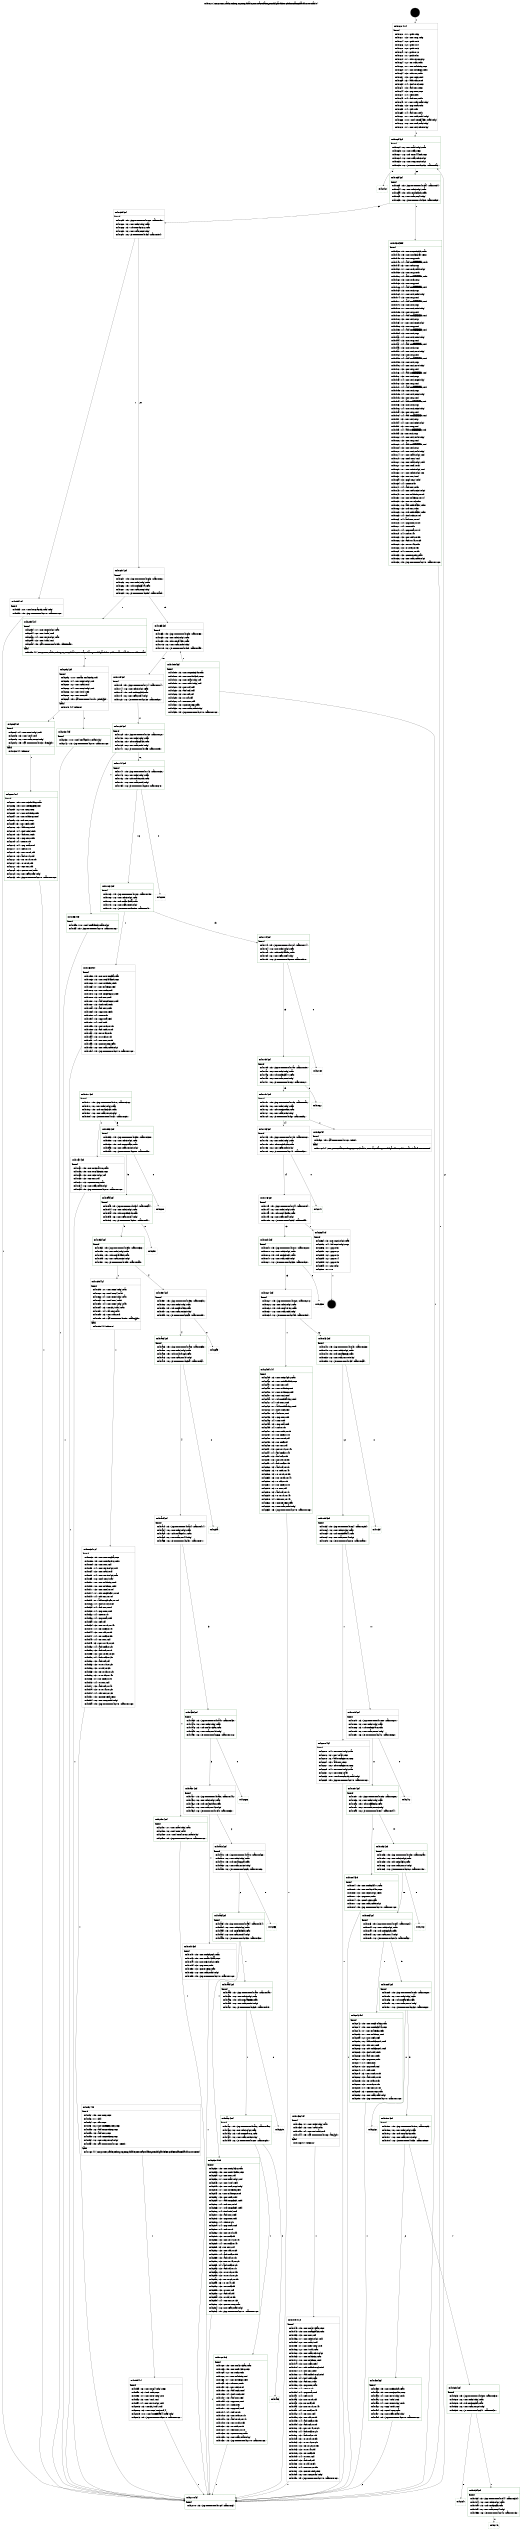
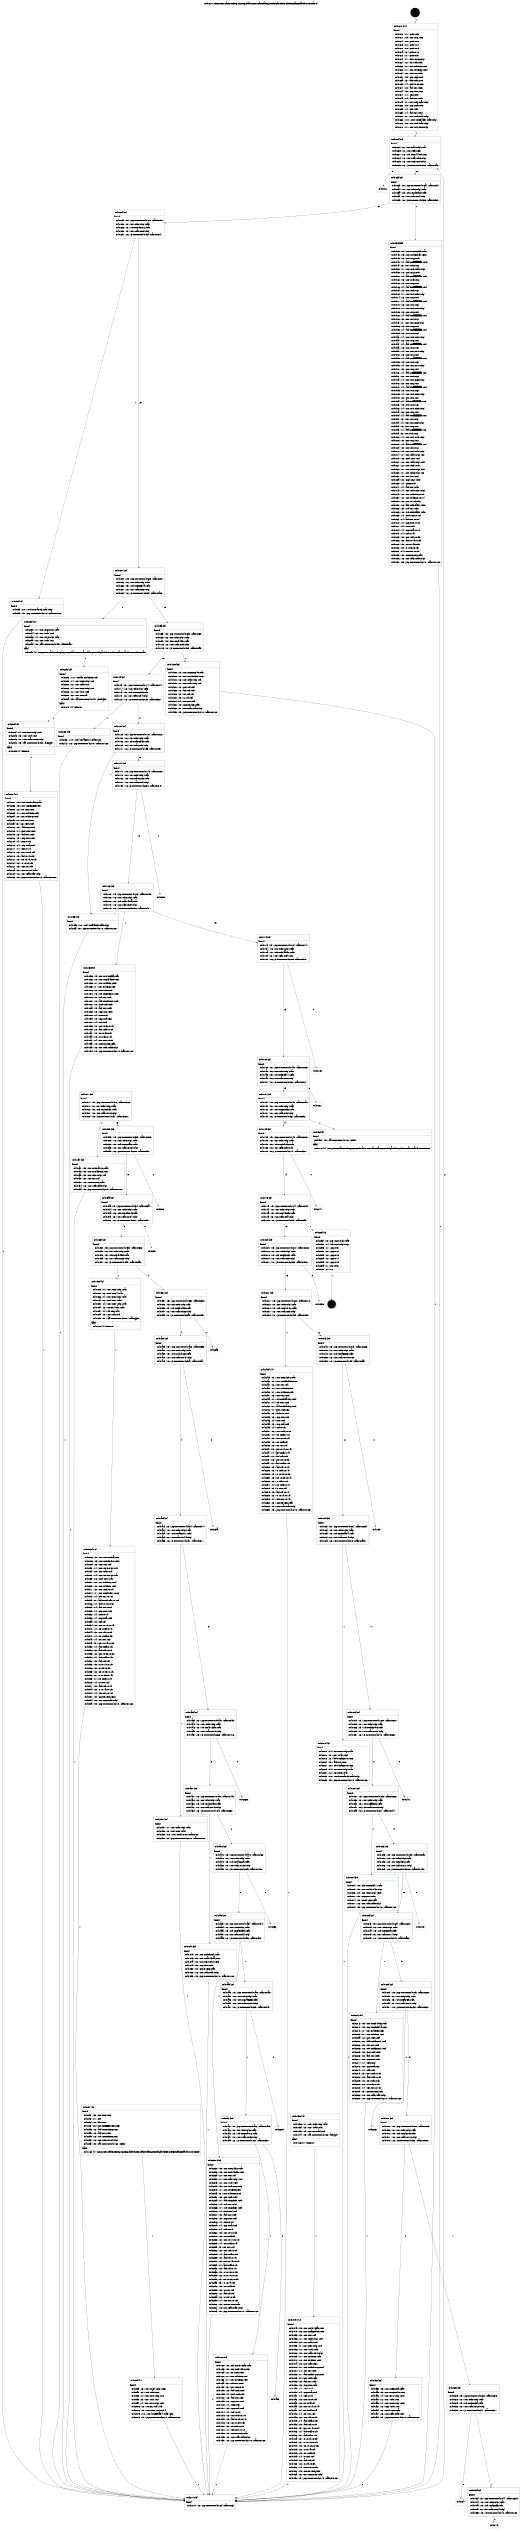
edge "0x401b09 [53]" -> "0x4016f3 [28]": reversed
edge "0x4020b2 [29]" -> "0x402138 [15]": now "0x40170f [28]" -> "0x402138 [15]"
